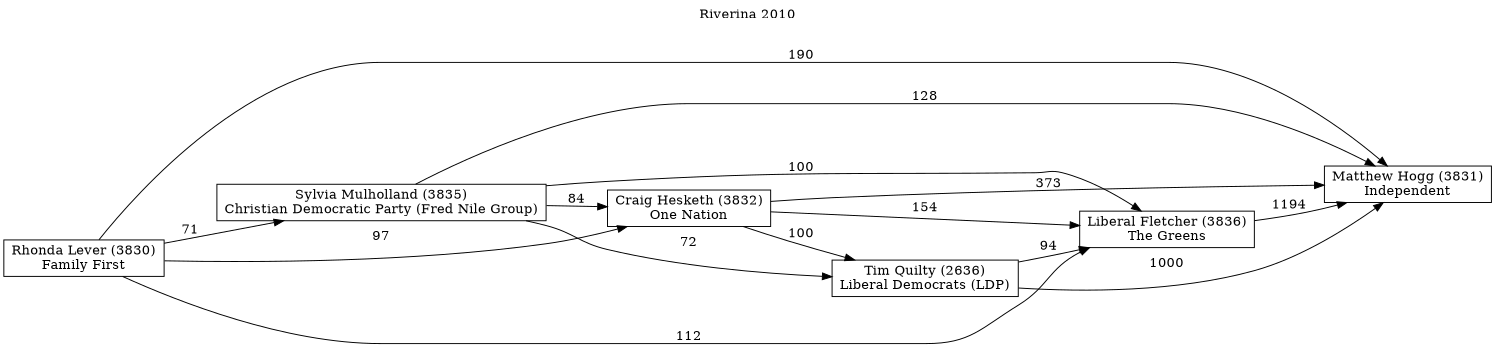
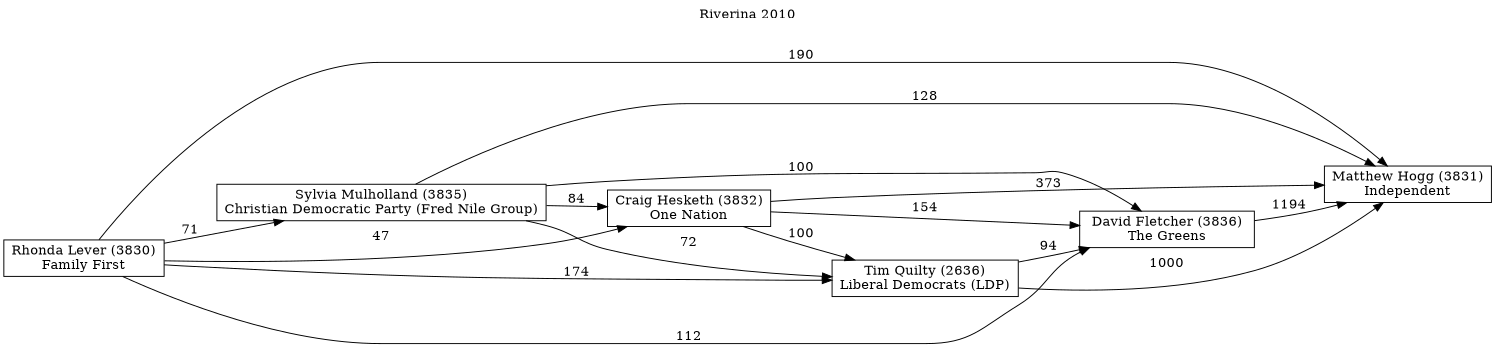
node "Liberal Fletcher (3836) The Greens": label "Liberal Fletcher (3836) The Greens" -> "David Fletcher (3836) The Greens"
edge "Rhonda Lever (3830) Family First" -> "Craig Hesketh (3832) One Nation": label "97" -> "47"
edge "Rhonda Lever (3830) Family First" -> "Tim Quilty (2636) Liberal Democrats (LDP)": added, label "174"
